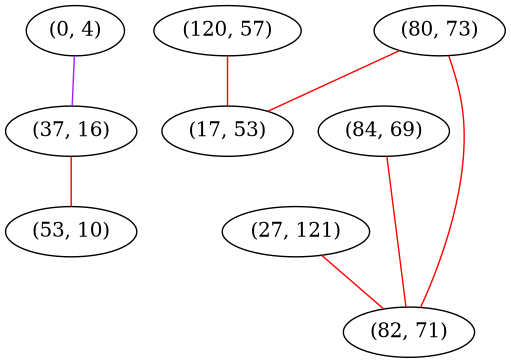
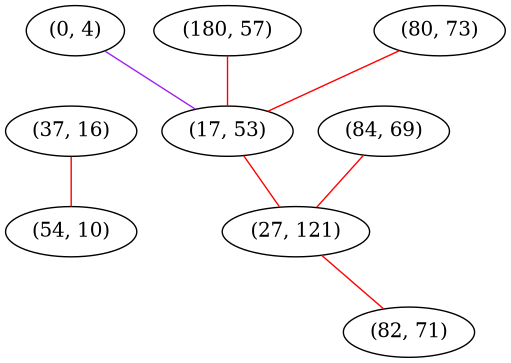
node "(120, 57)": label "(120, 57)" -> "(180, 57)"
edge "(0, 4)" -- "(37, 16)": now "(0, 4)" -- "(17, 53)"
edge "(17, 53)" -- "(27, 121)": added
edge "(80, 73)" -- "(82, 71)": removed
node "(53, 10)": label "(53, 10)" -> "(54, 10)"
edge "(84, 69)" -- "(82, 71)": now "(84, 69)" -- "(27, 121)"
